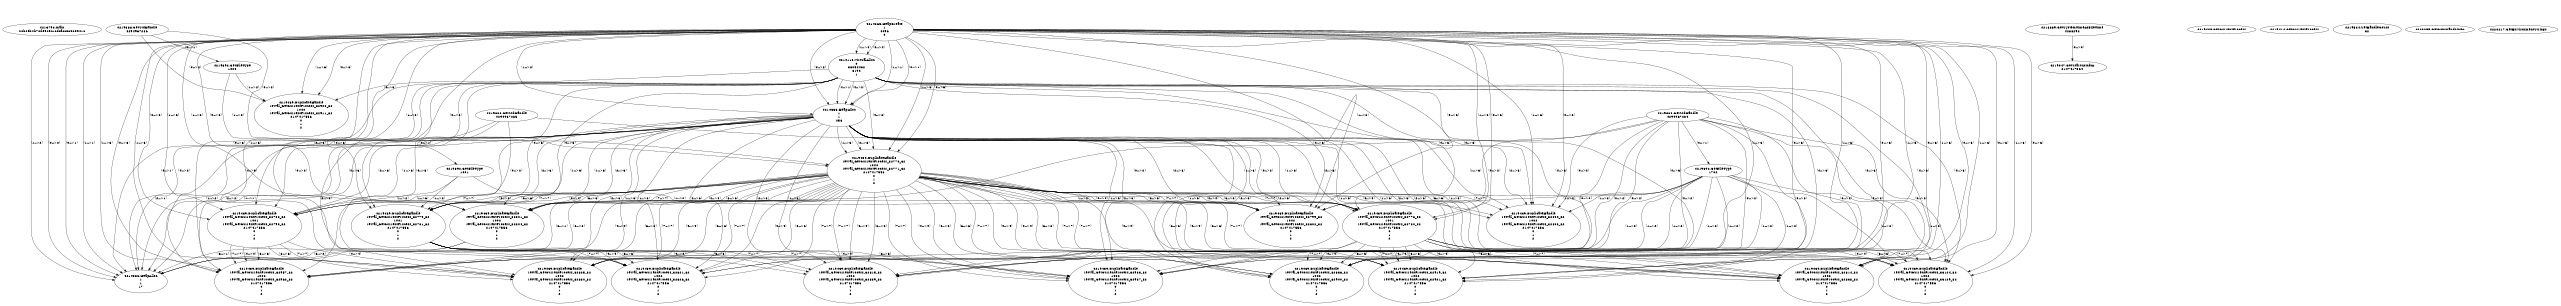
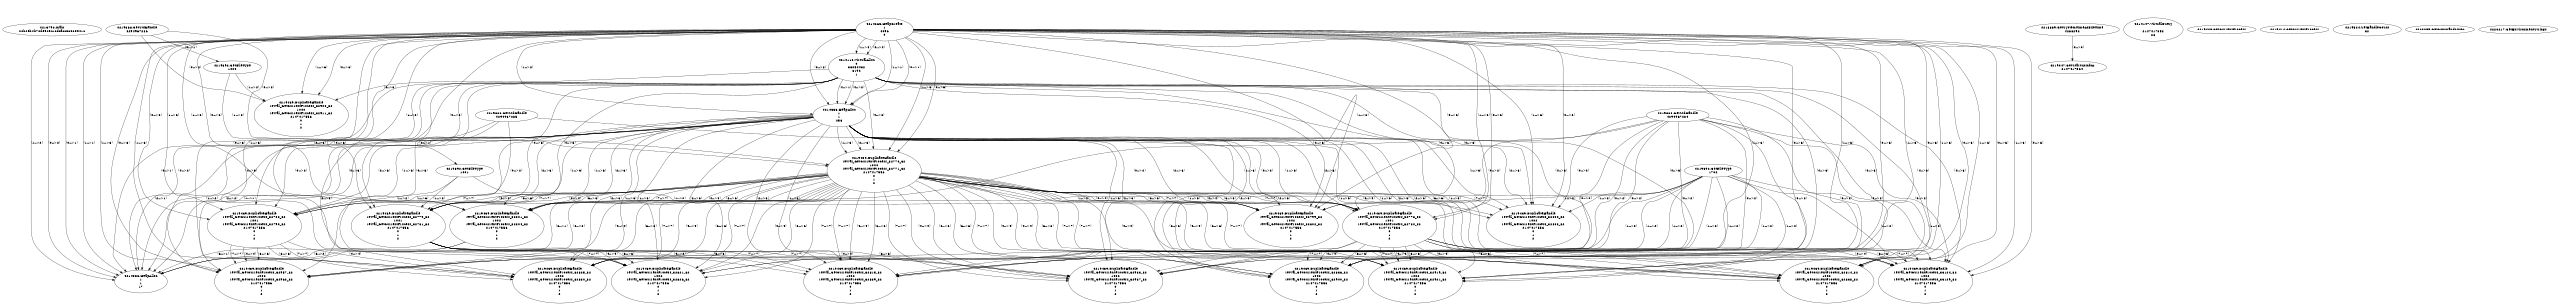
node "4214147.VirtualQuery 2147417352 28": added
edge "4219368.GetStdHandle 4294967284" -> "4219392.GetFileType 1702": removed, label "(0-->1)"
